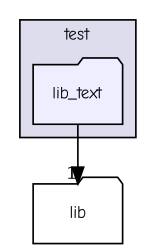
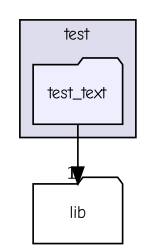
node "lib_text": label "lib_text" -> "test_text"
